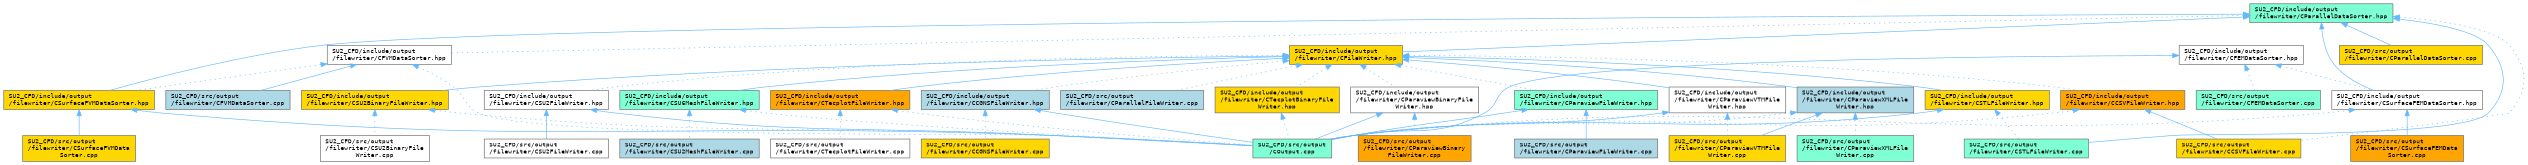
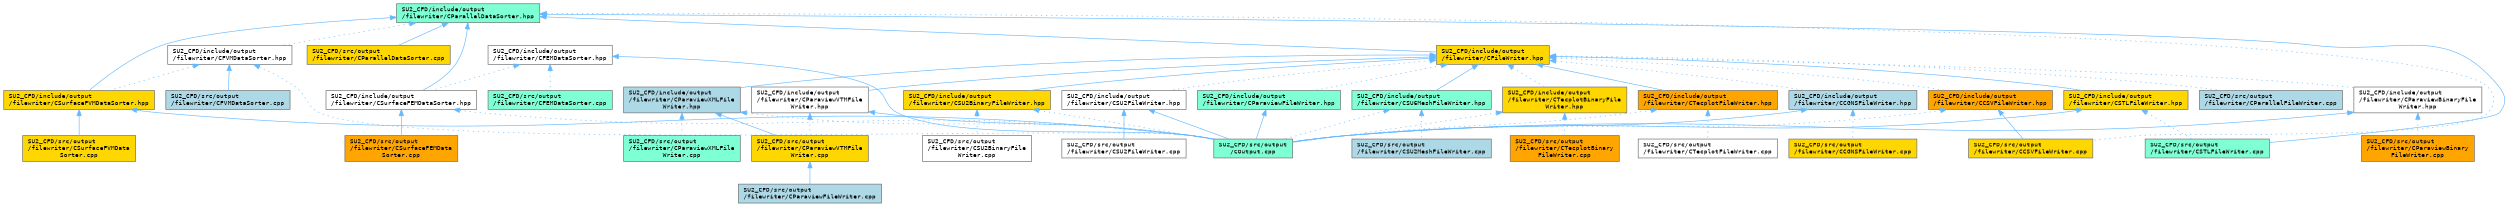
edge "SU2_CFD/src/output /filewriter/CParaviewFileWriter.cpp" -> "SU2_CFD/include/output /filewriter/CParaviewFileWriter.hpp": now "SU2_CFD/src/output /filewriter/CParaviewFileWriter.cpp" -> "SU2_CFD/src/output /filewriter/CParaviewVTMFile Writer.cpp"
node "SU2_CFD/src/output /filewriter/CTecplotBinary FileWriter.cpp": added
